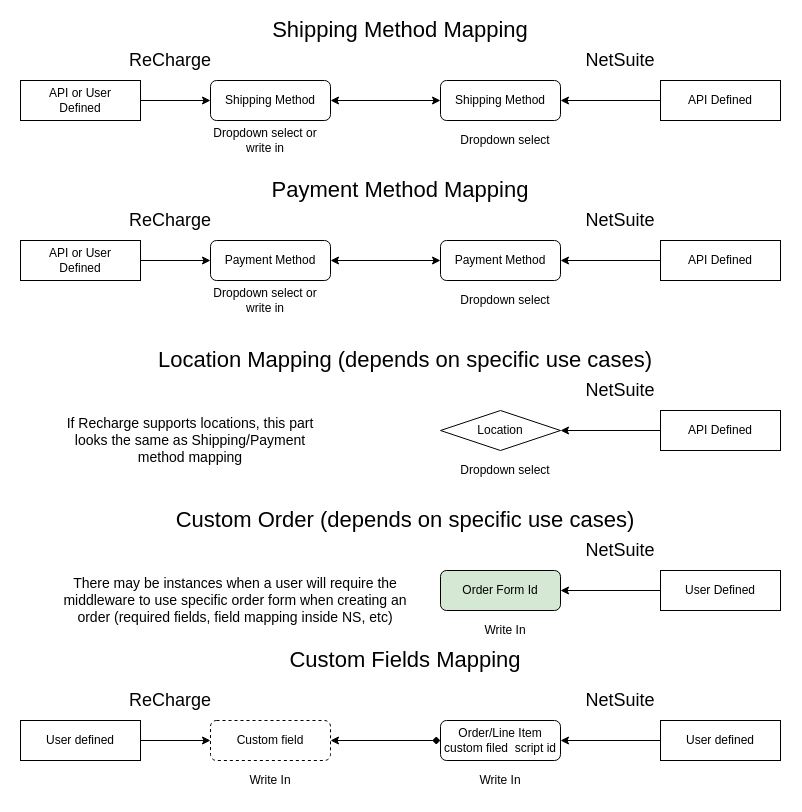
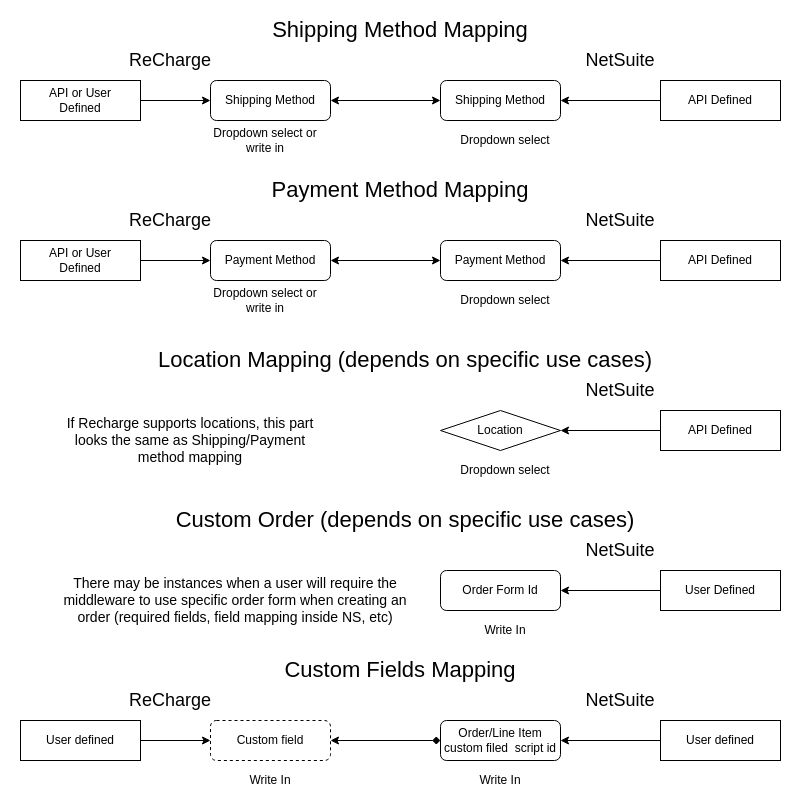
node "Order Form Id": fillcolor #d5e8d4 -> #ffffff
node "Custom Fields Mapping": moved (406, 661) -> (401, 671)
